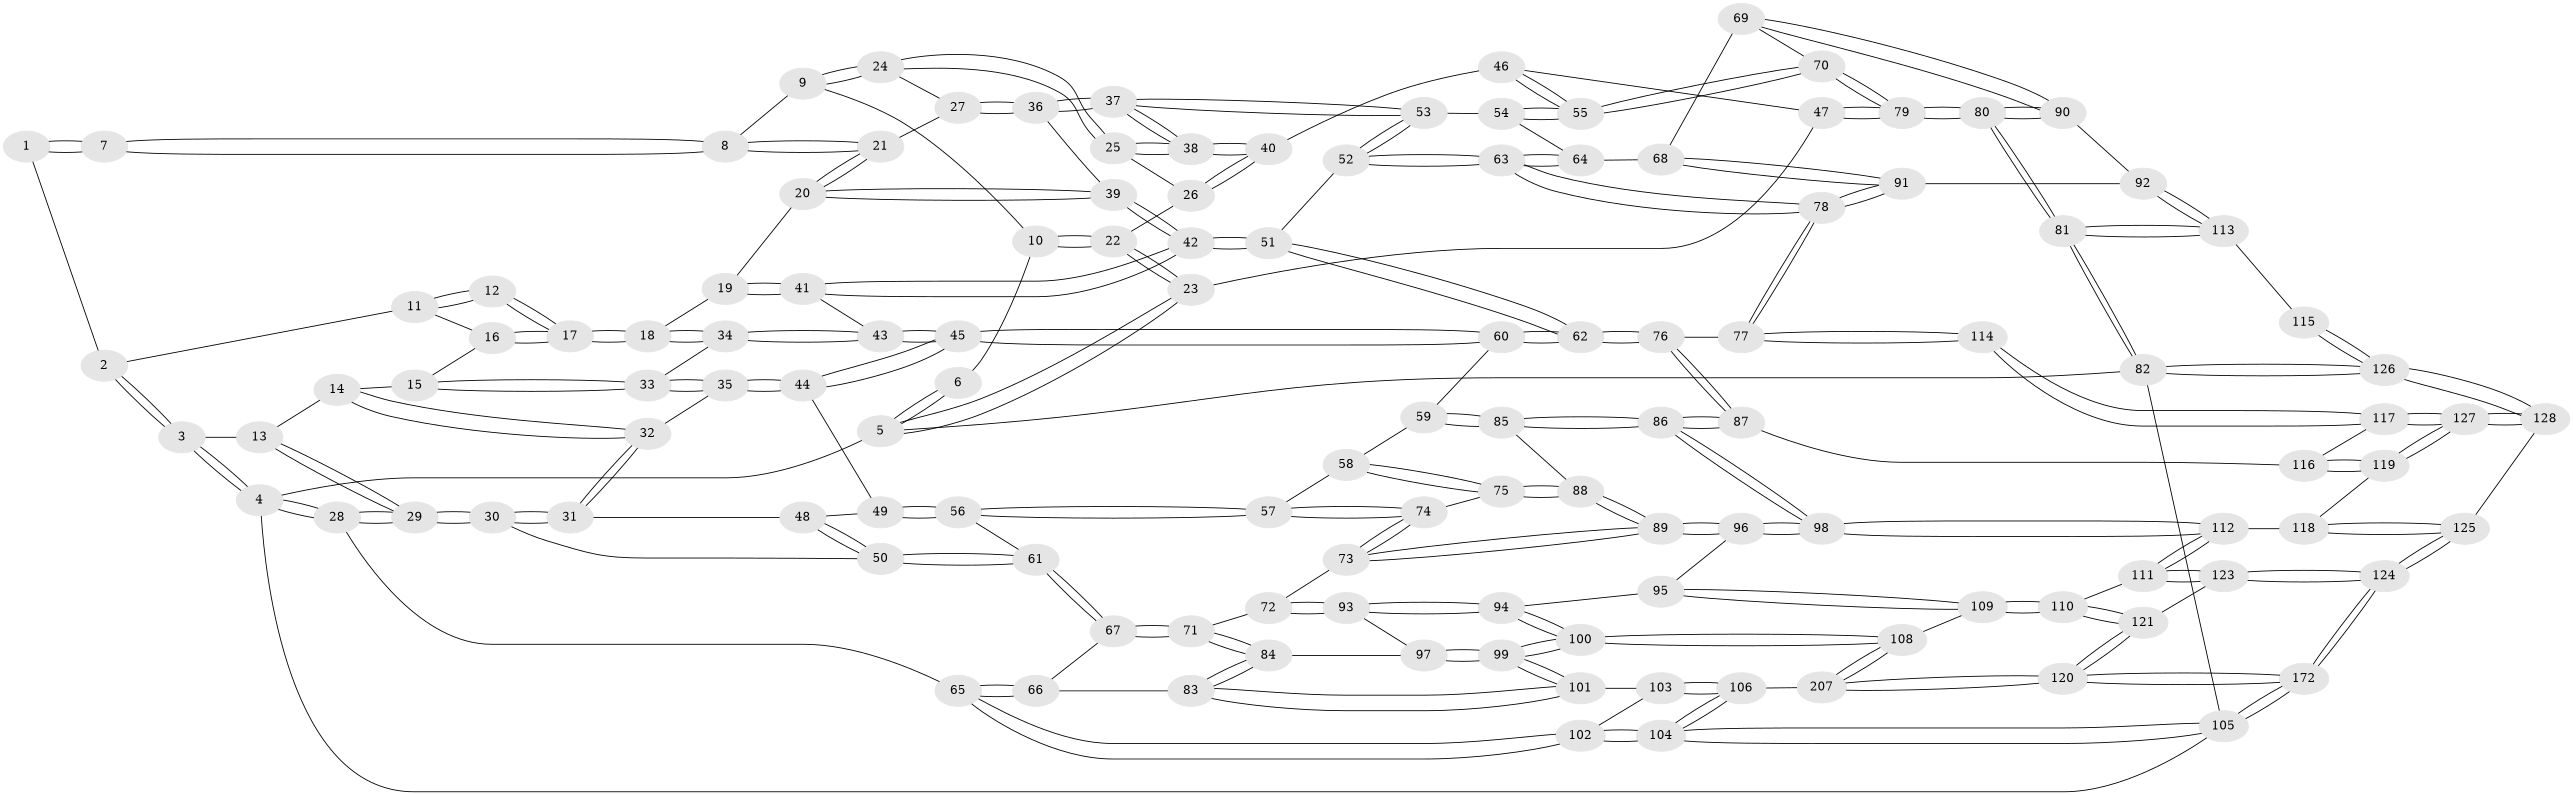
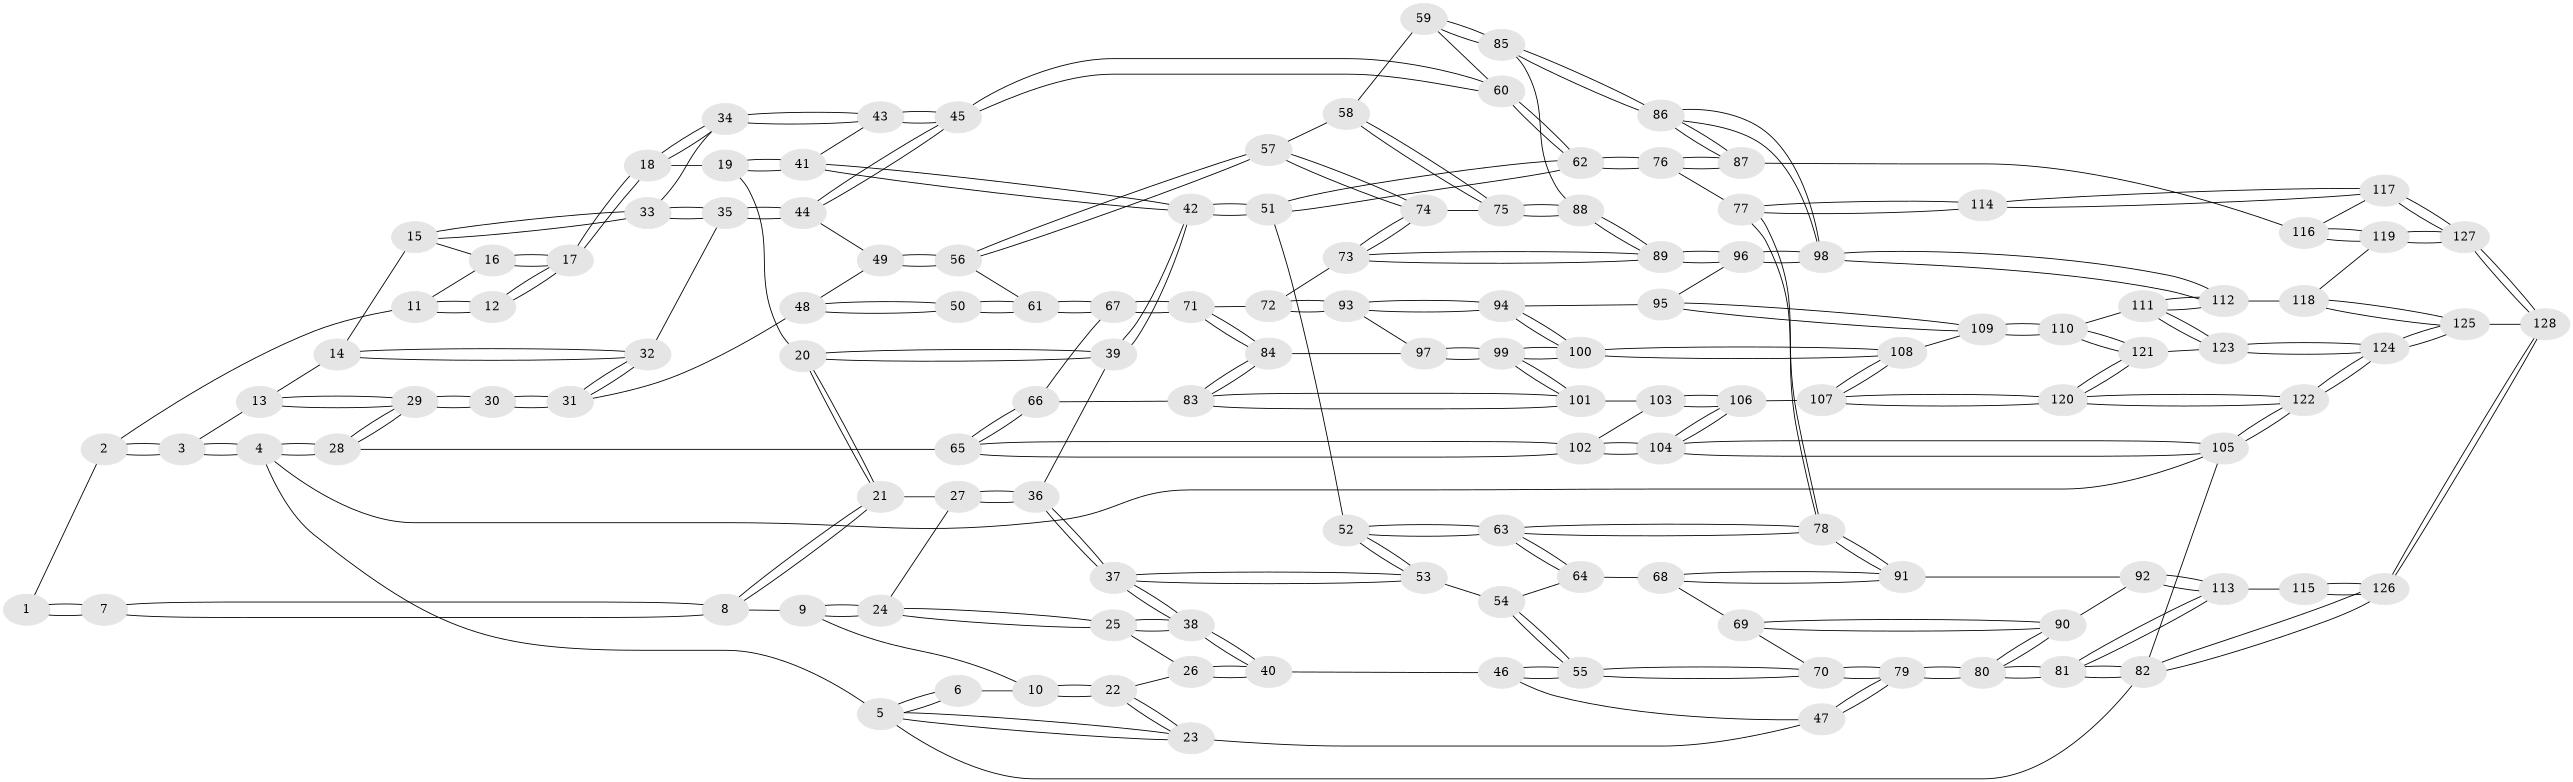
edge "30" -- "50": removed
node "172": label "172" -> "122"
node "207": label "207" -> "107"
